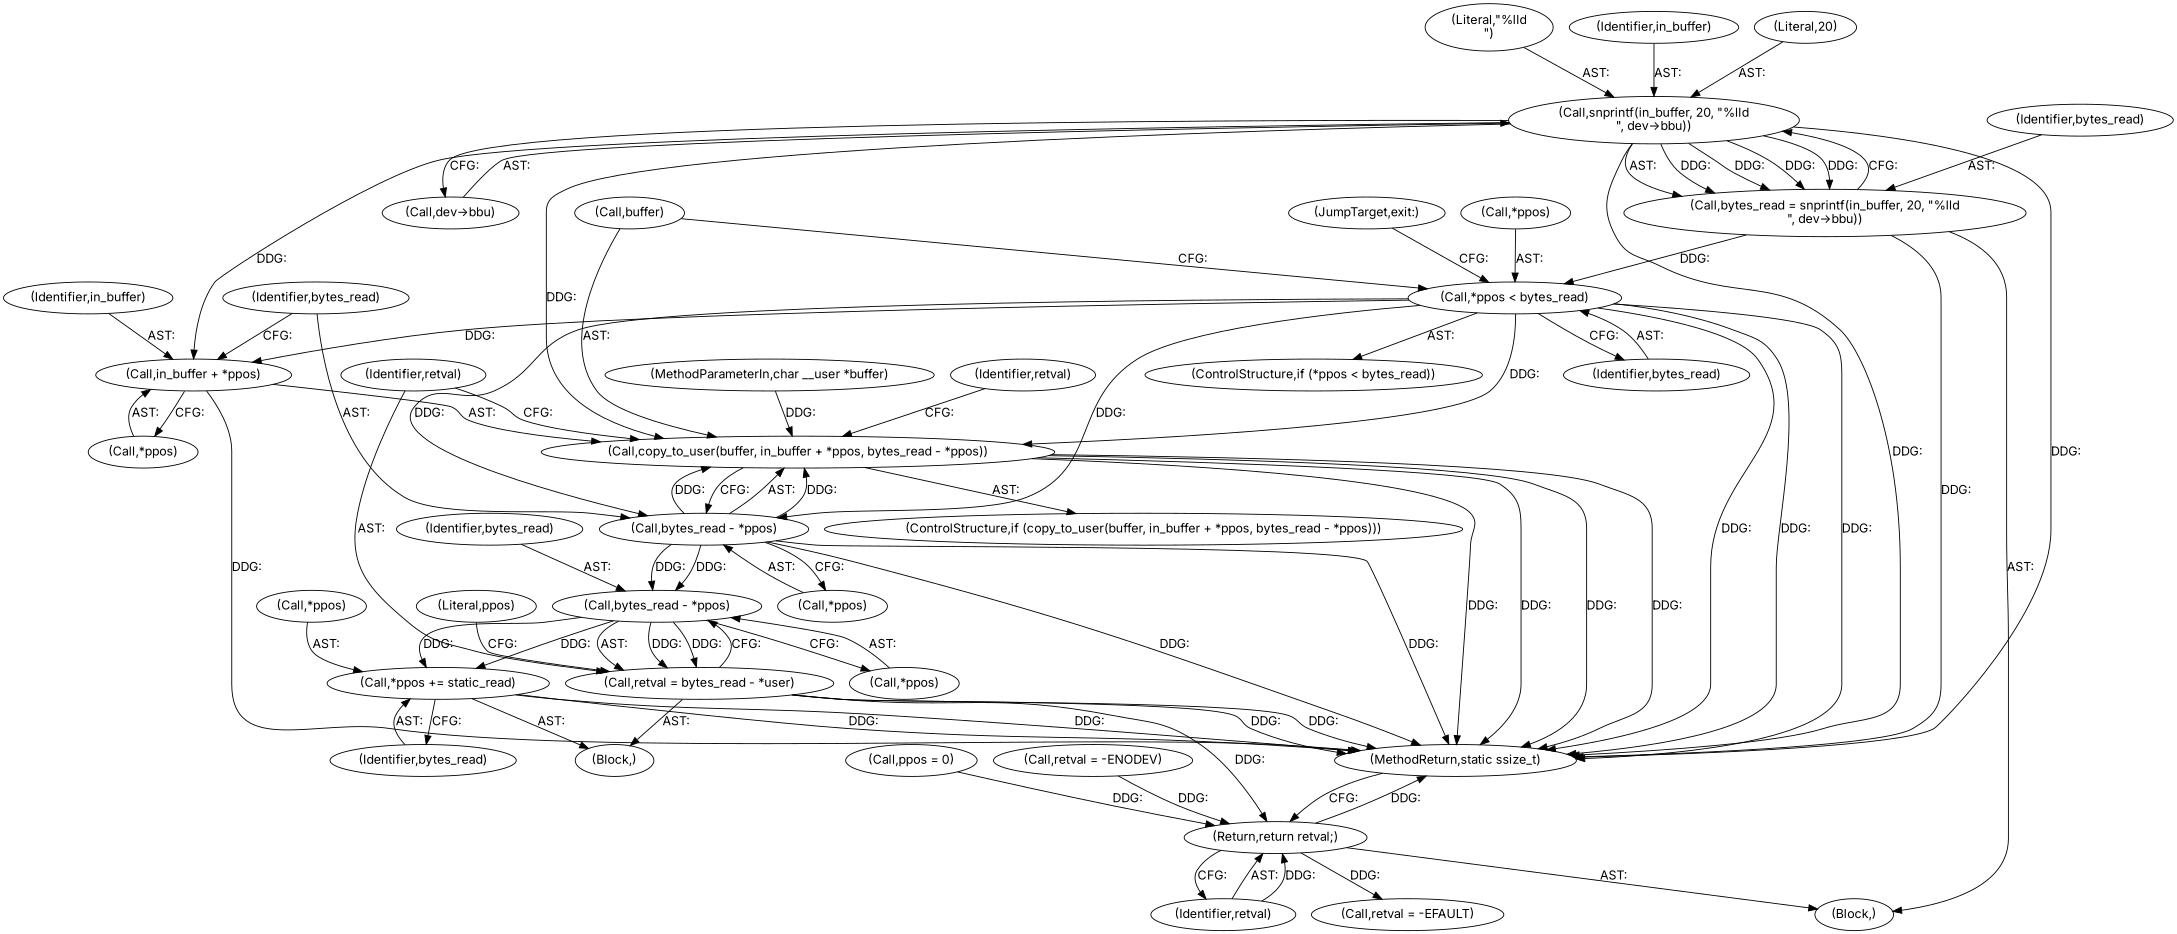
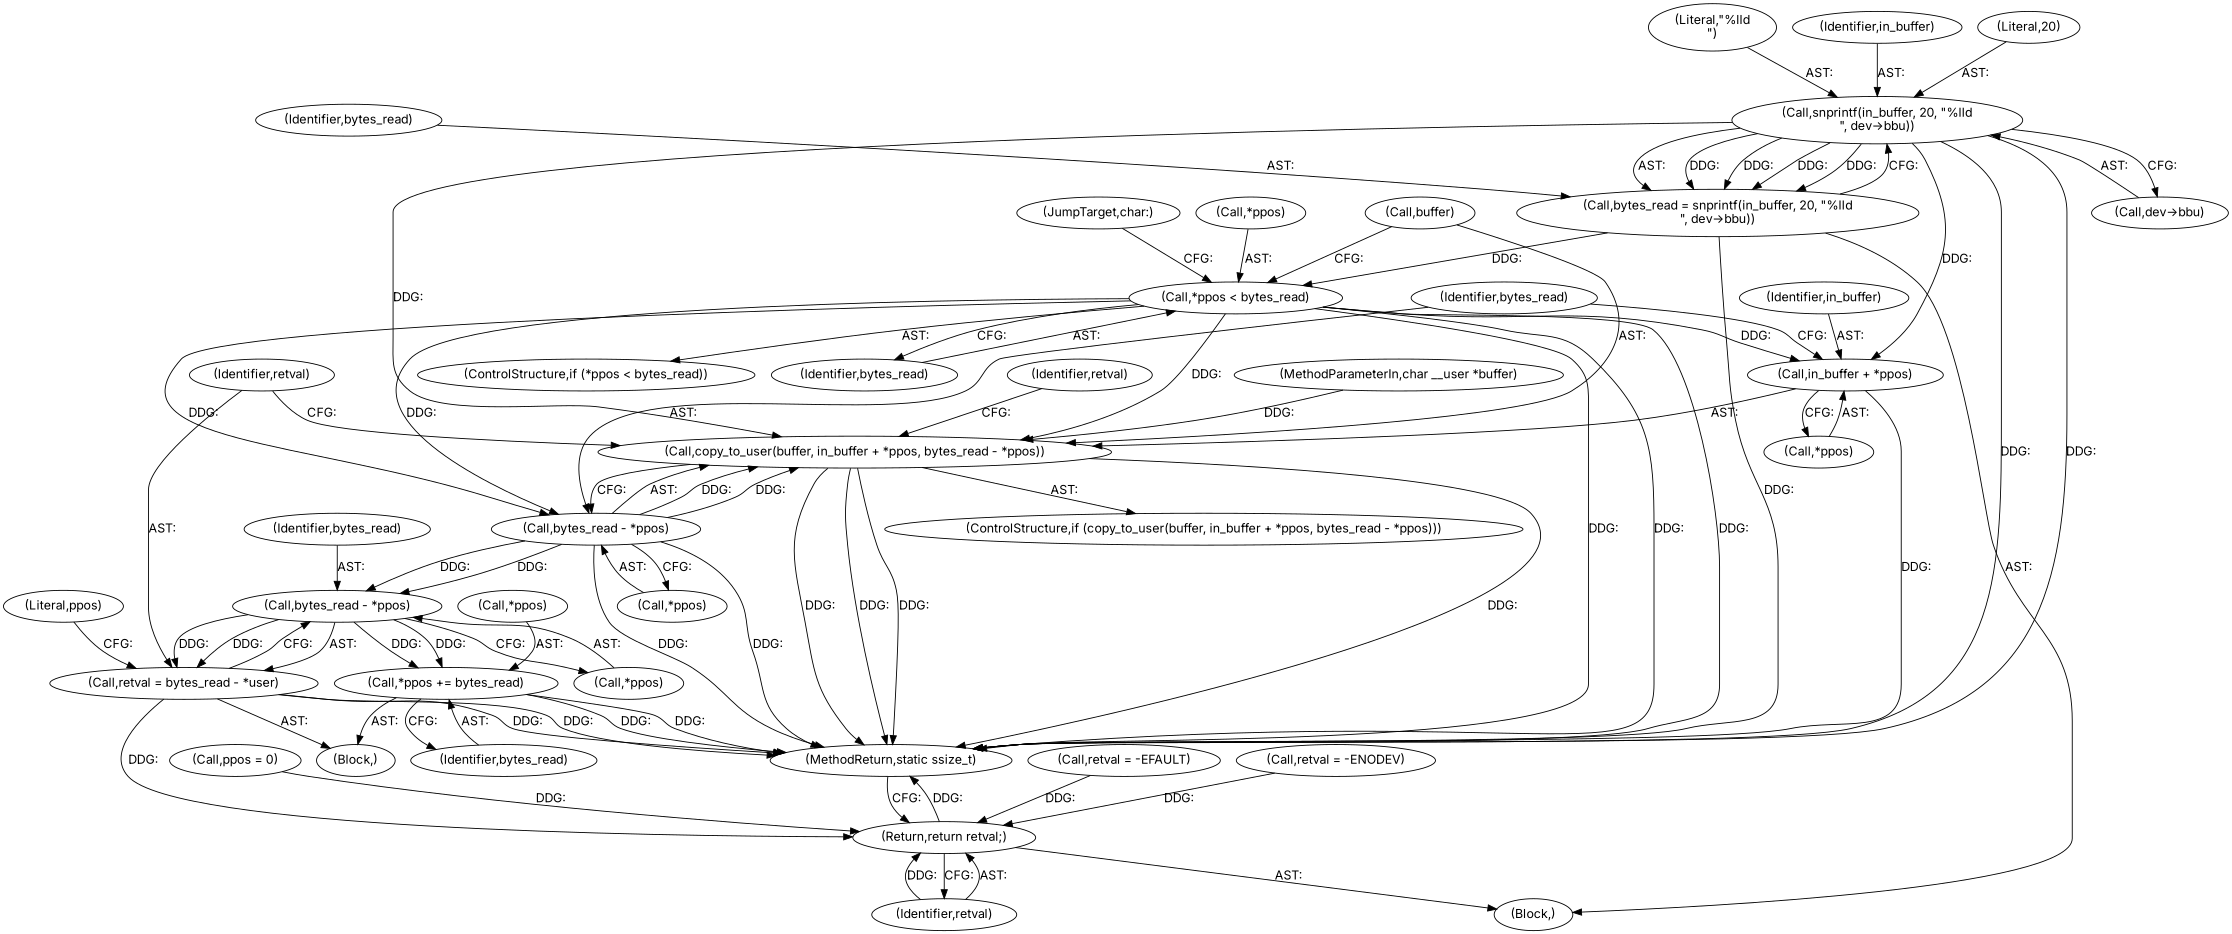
node "(JumpTarget,exit:)": label "(JumpTarget,exit:)" -> "(JumpTarget,char:)"
node "(Call,*ppos += static_read)": label "(Call,*ppos += static_read)" -> "(Call,*ppos += bytes_read)"
edge "(Return,return retval;)" -> "(Call,retval = -EFAULT)": reversed
